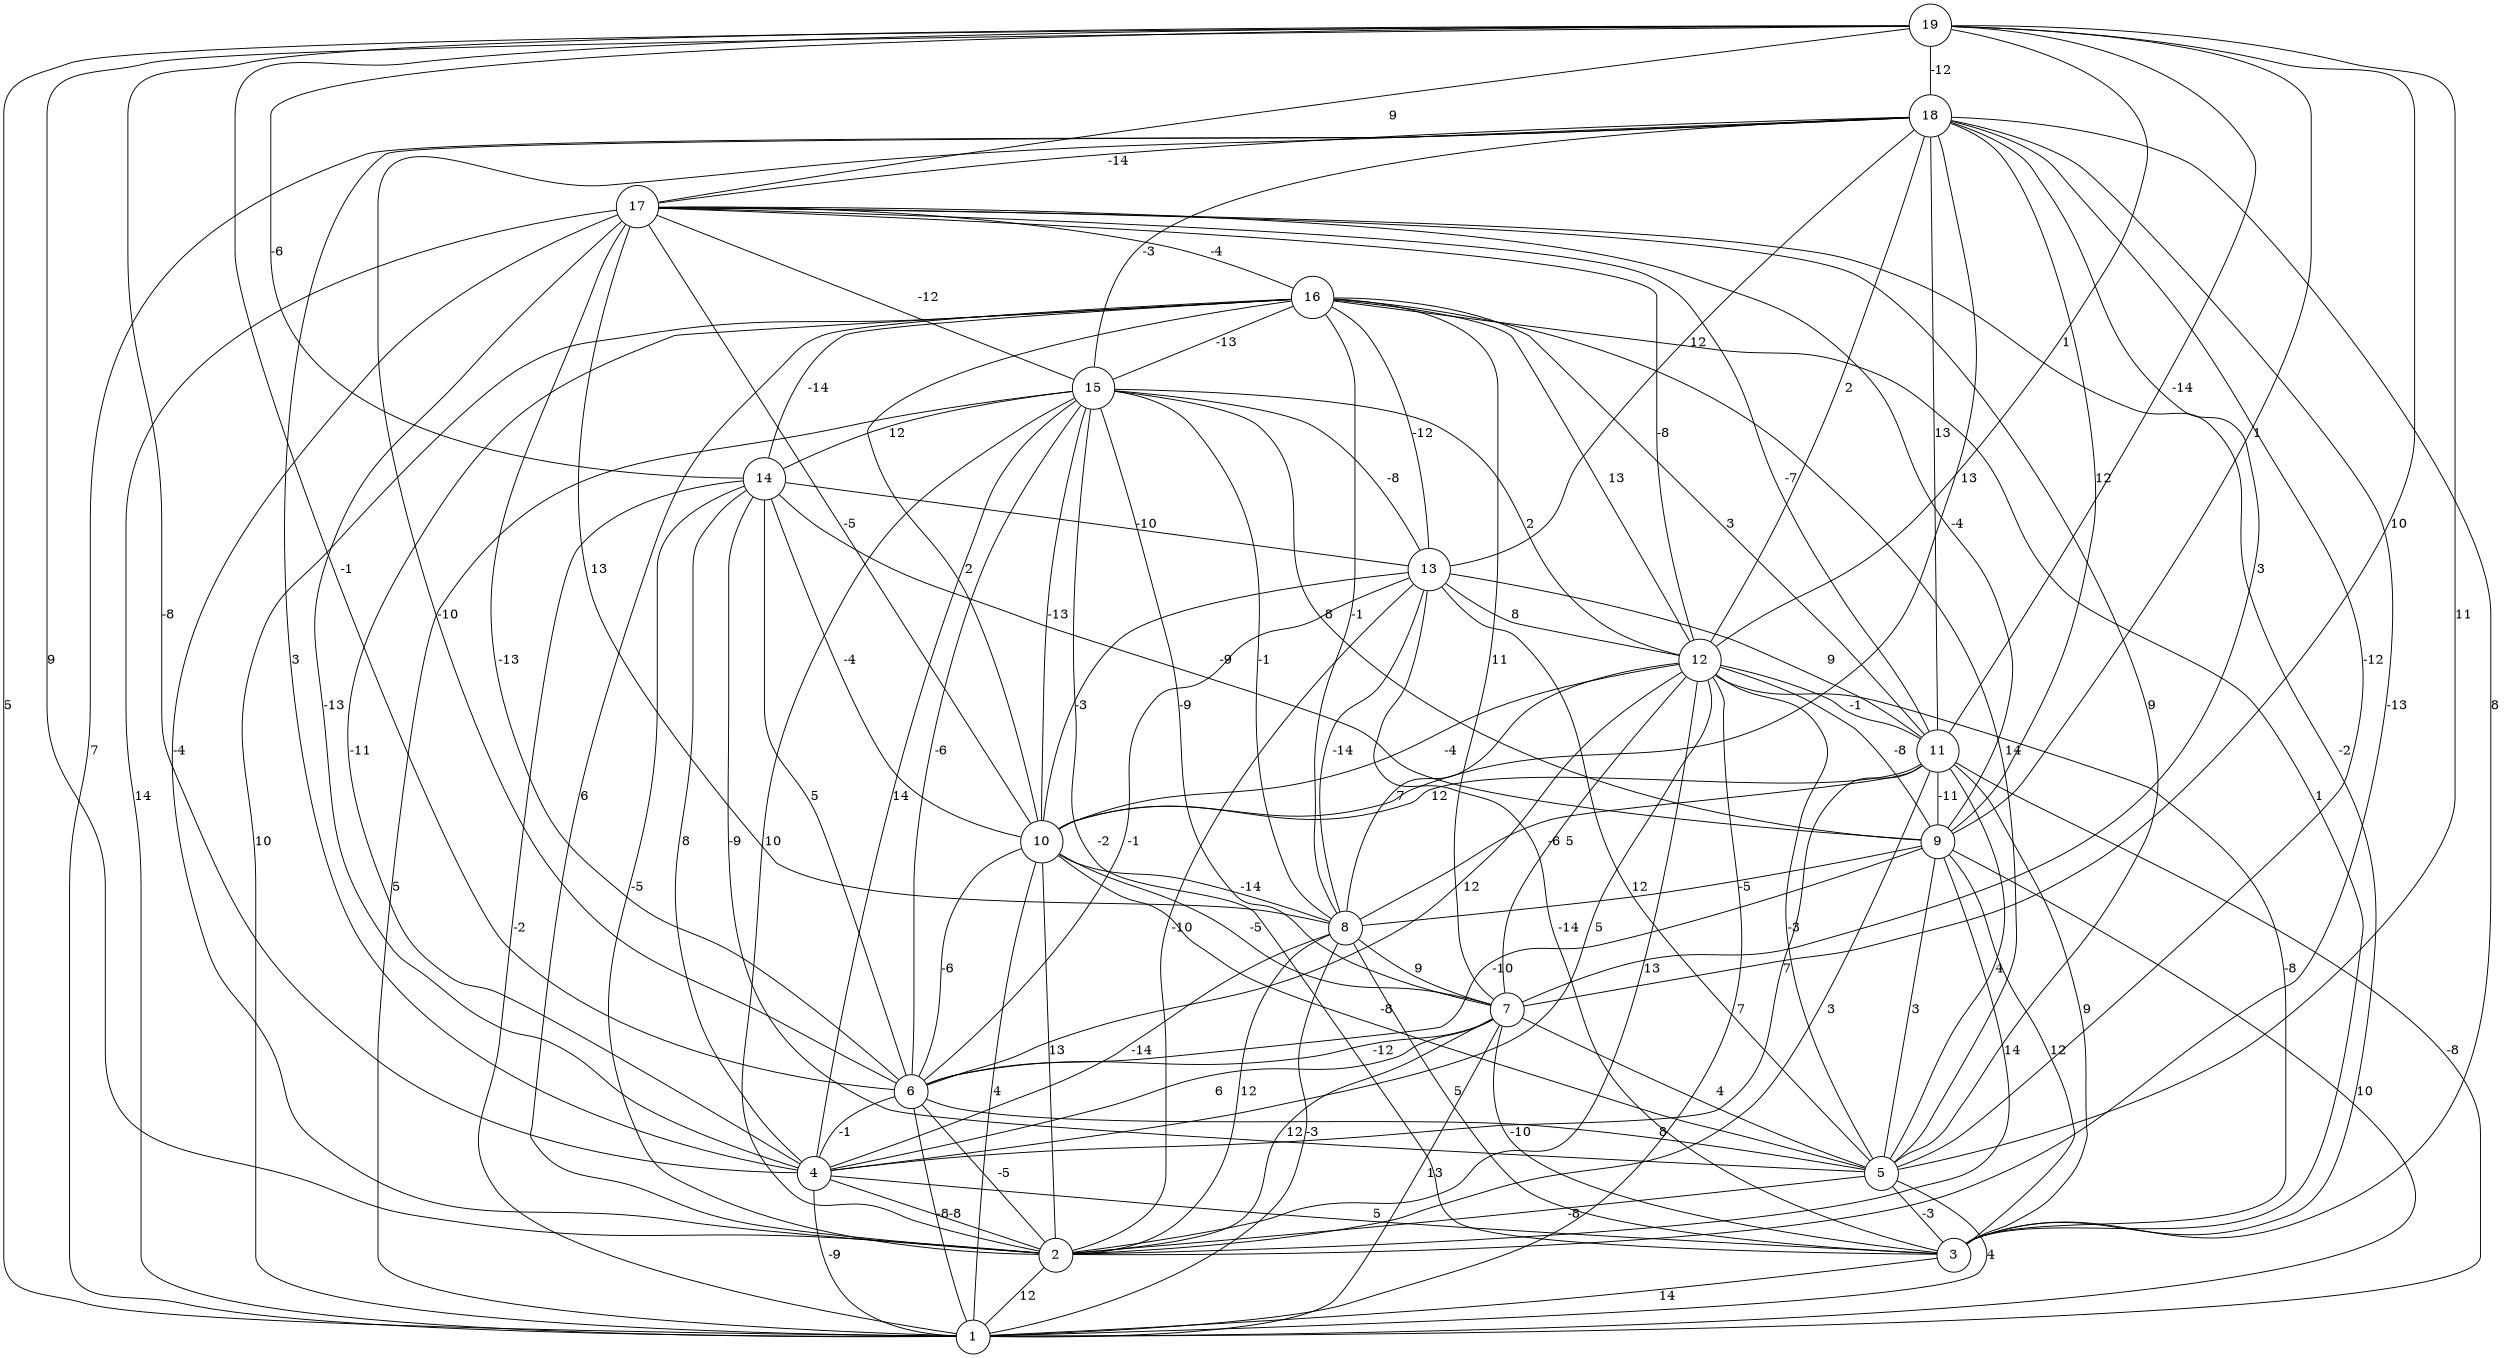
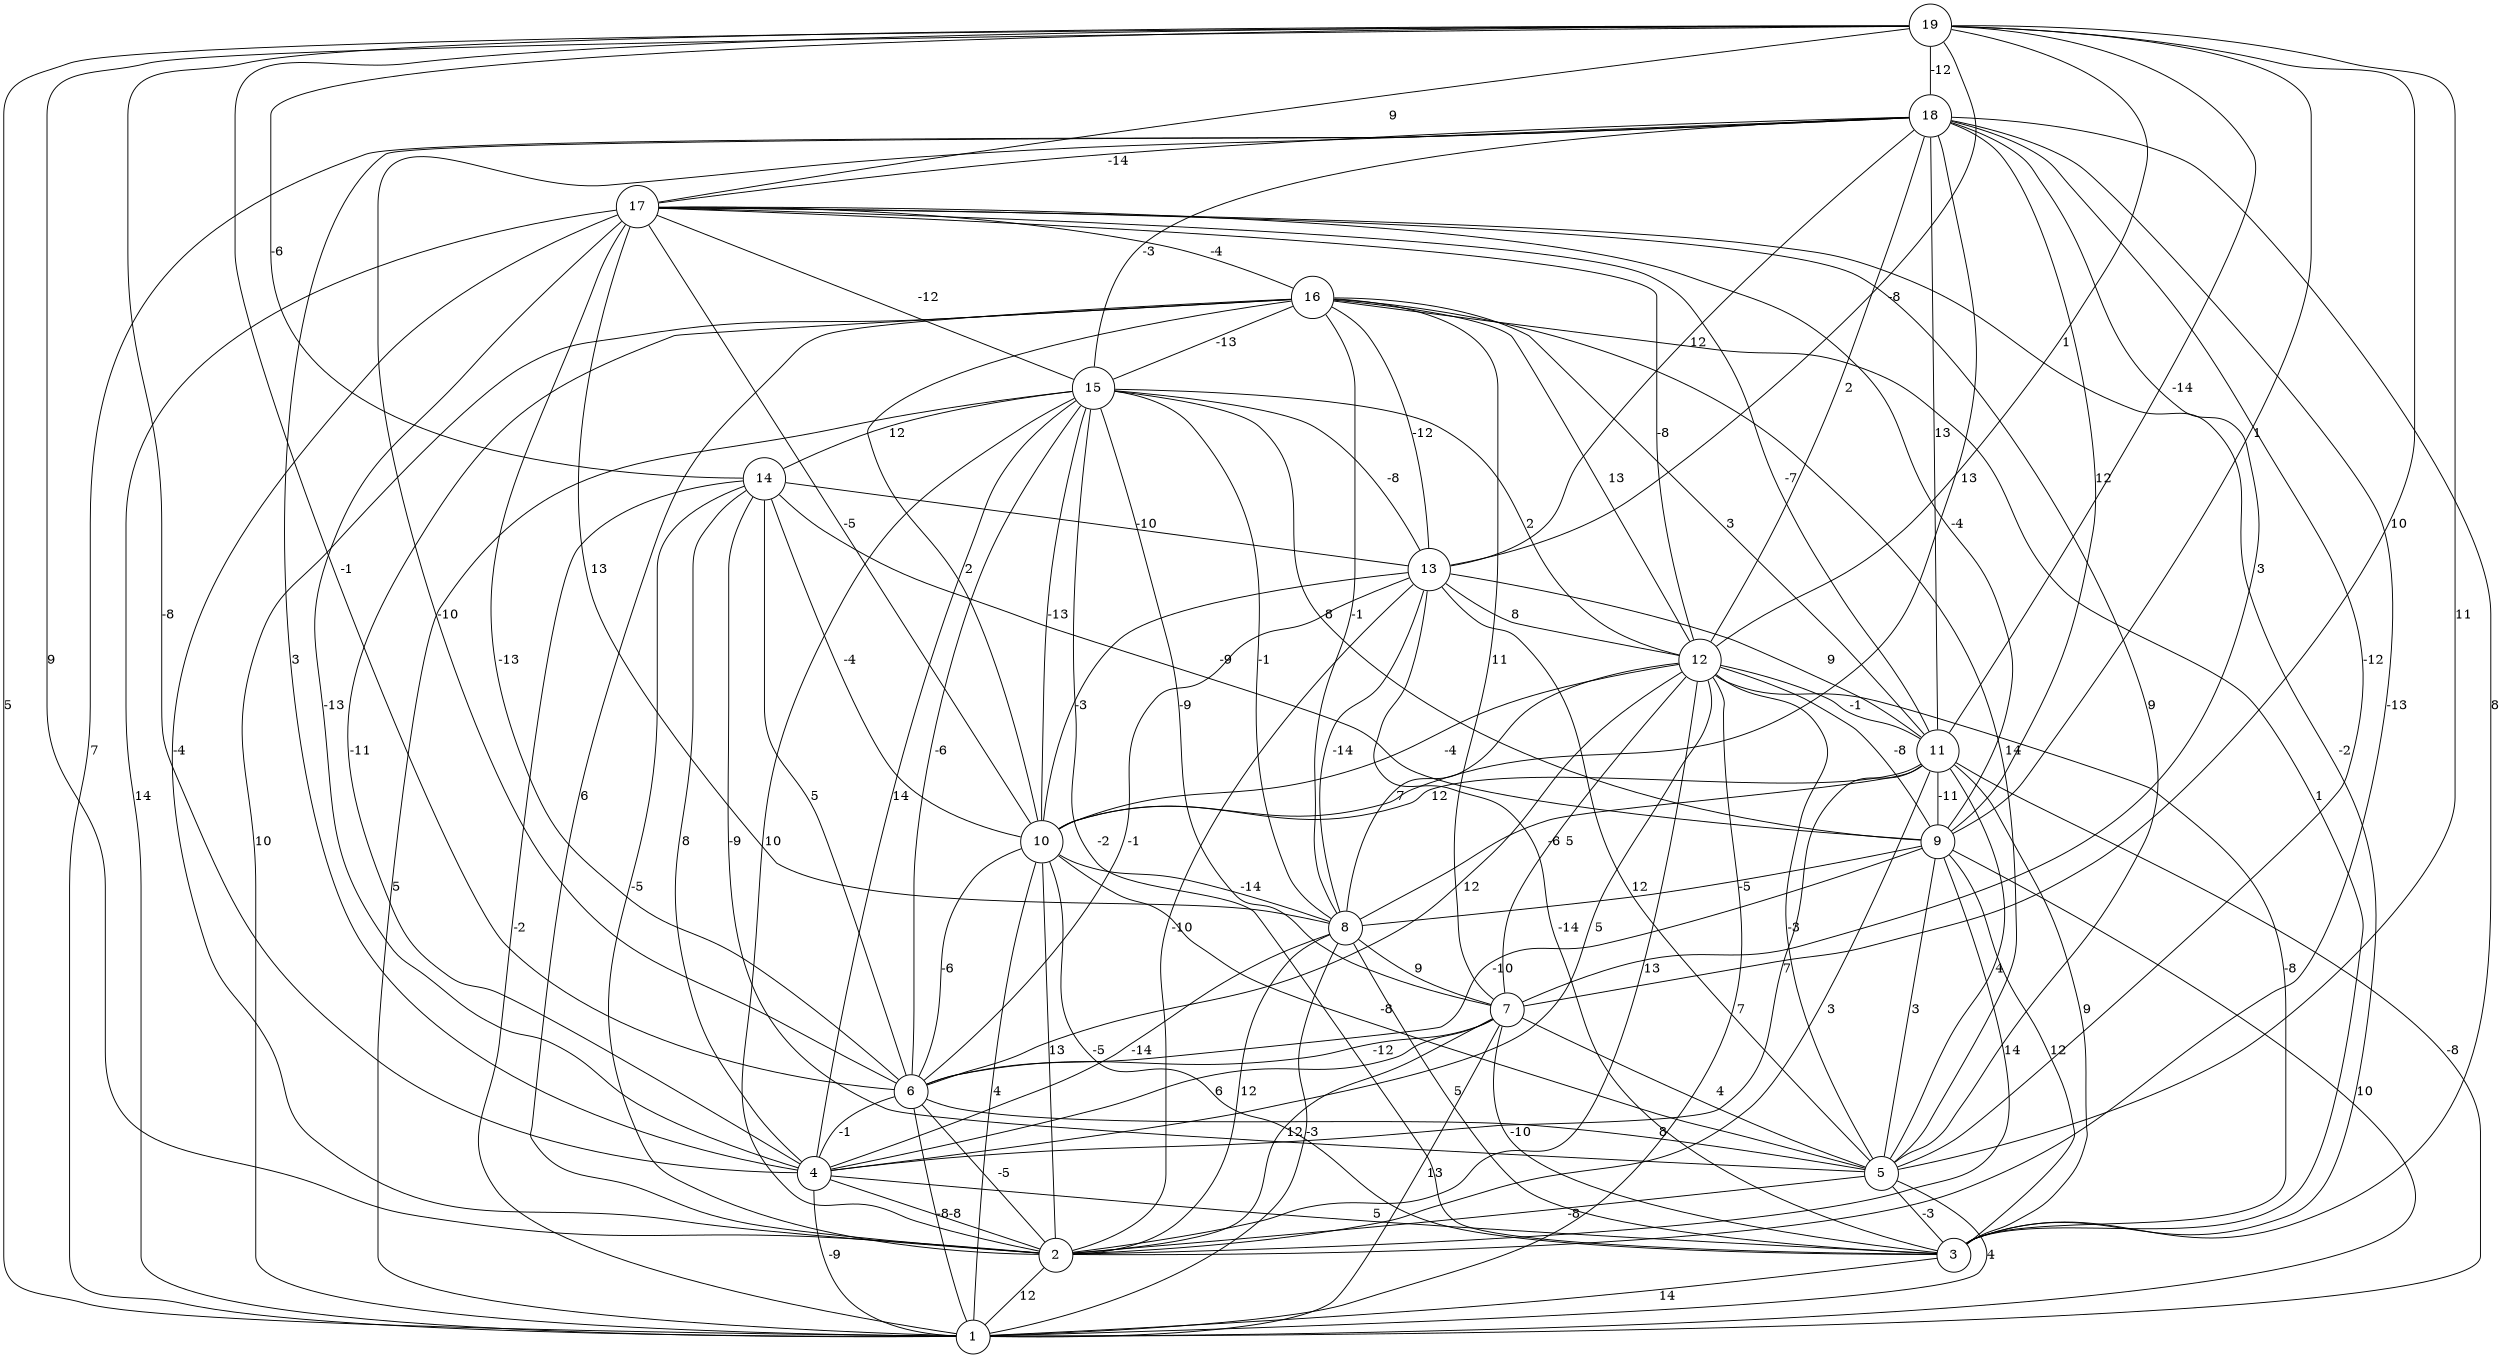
edge "16" -- "14": removed, label "-14"
edge "19" -- "13": added, label "-8"
edge "10" -- "7": now "10" -- "3"
